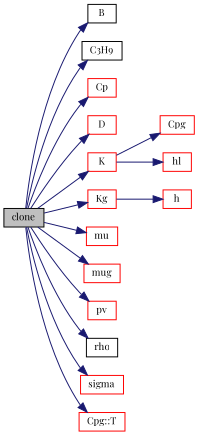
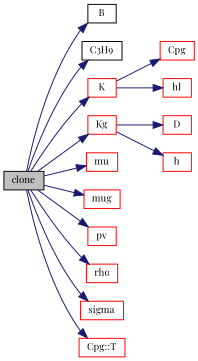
node "Cp": removed
edge "clone" -> "D": now "Kg" -> "D"
node "rho": color black -> red
